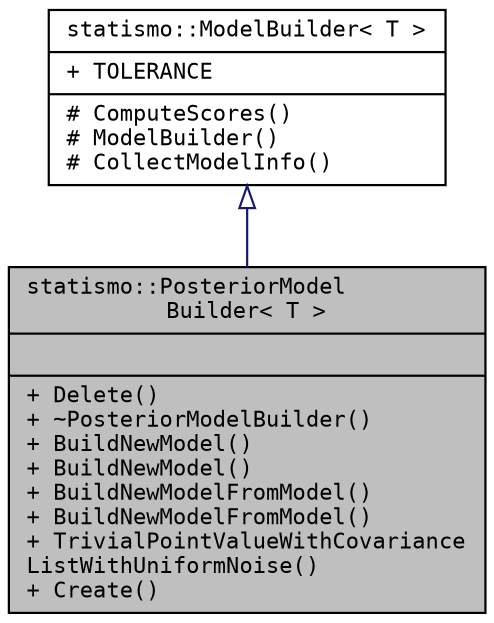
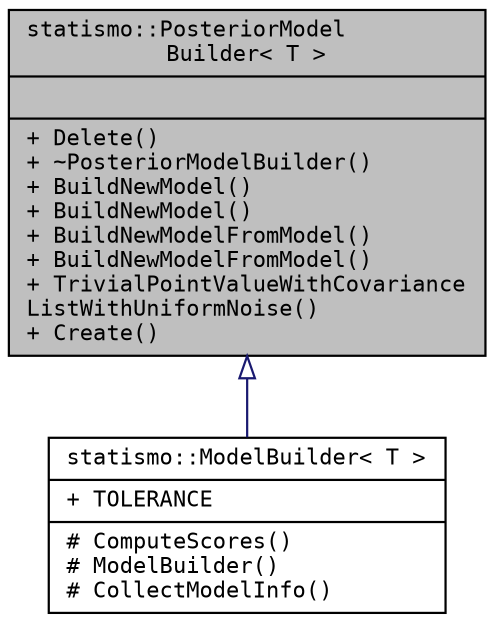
edge "statismo::PosteriorModel" -> "statismo::ModelBuilder< T >": reversed
